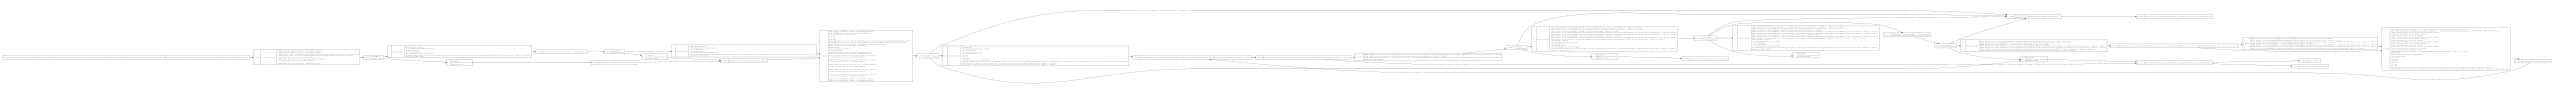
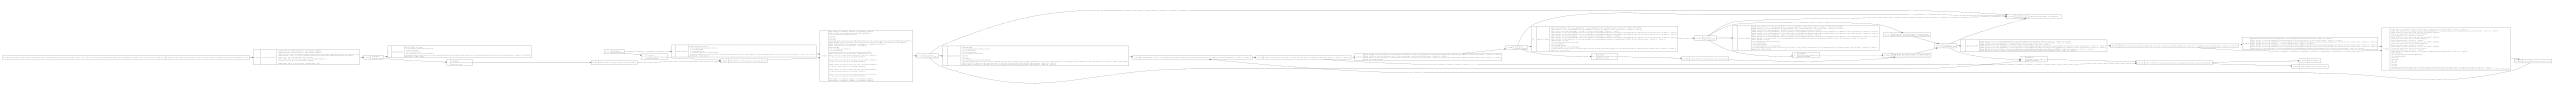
node "33: 0x00ca": removed
node "3: 0x0013": removed
node "24: 0x0084": added
